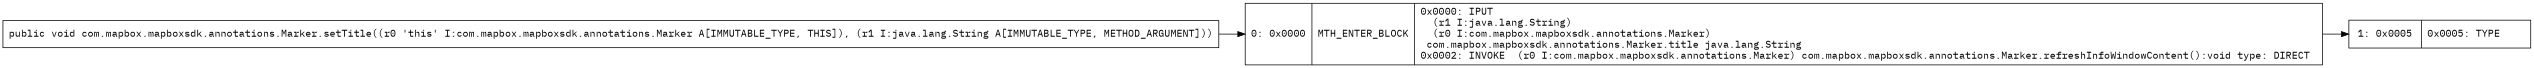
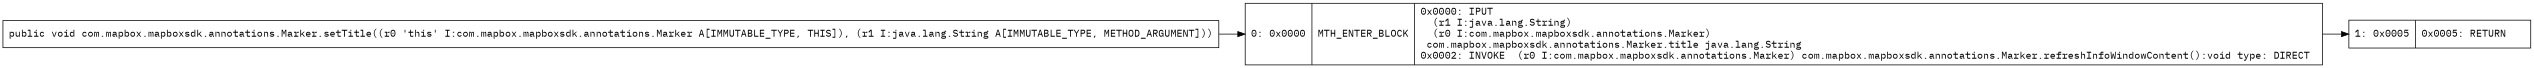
node "1: 0x0005": text "0x0005: TYPE" -> "0x0005: RETURN"
